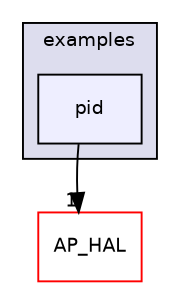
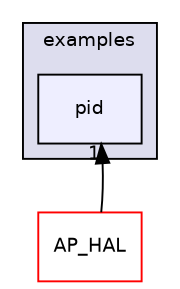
edge "pid" -> "AP_HAL": reversed
